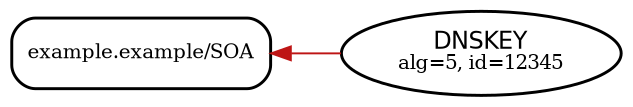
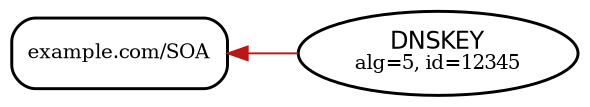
node "example.example/SOA": label "example.example/SOA" -> "example.com/SOA"
